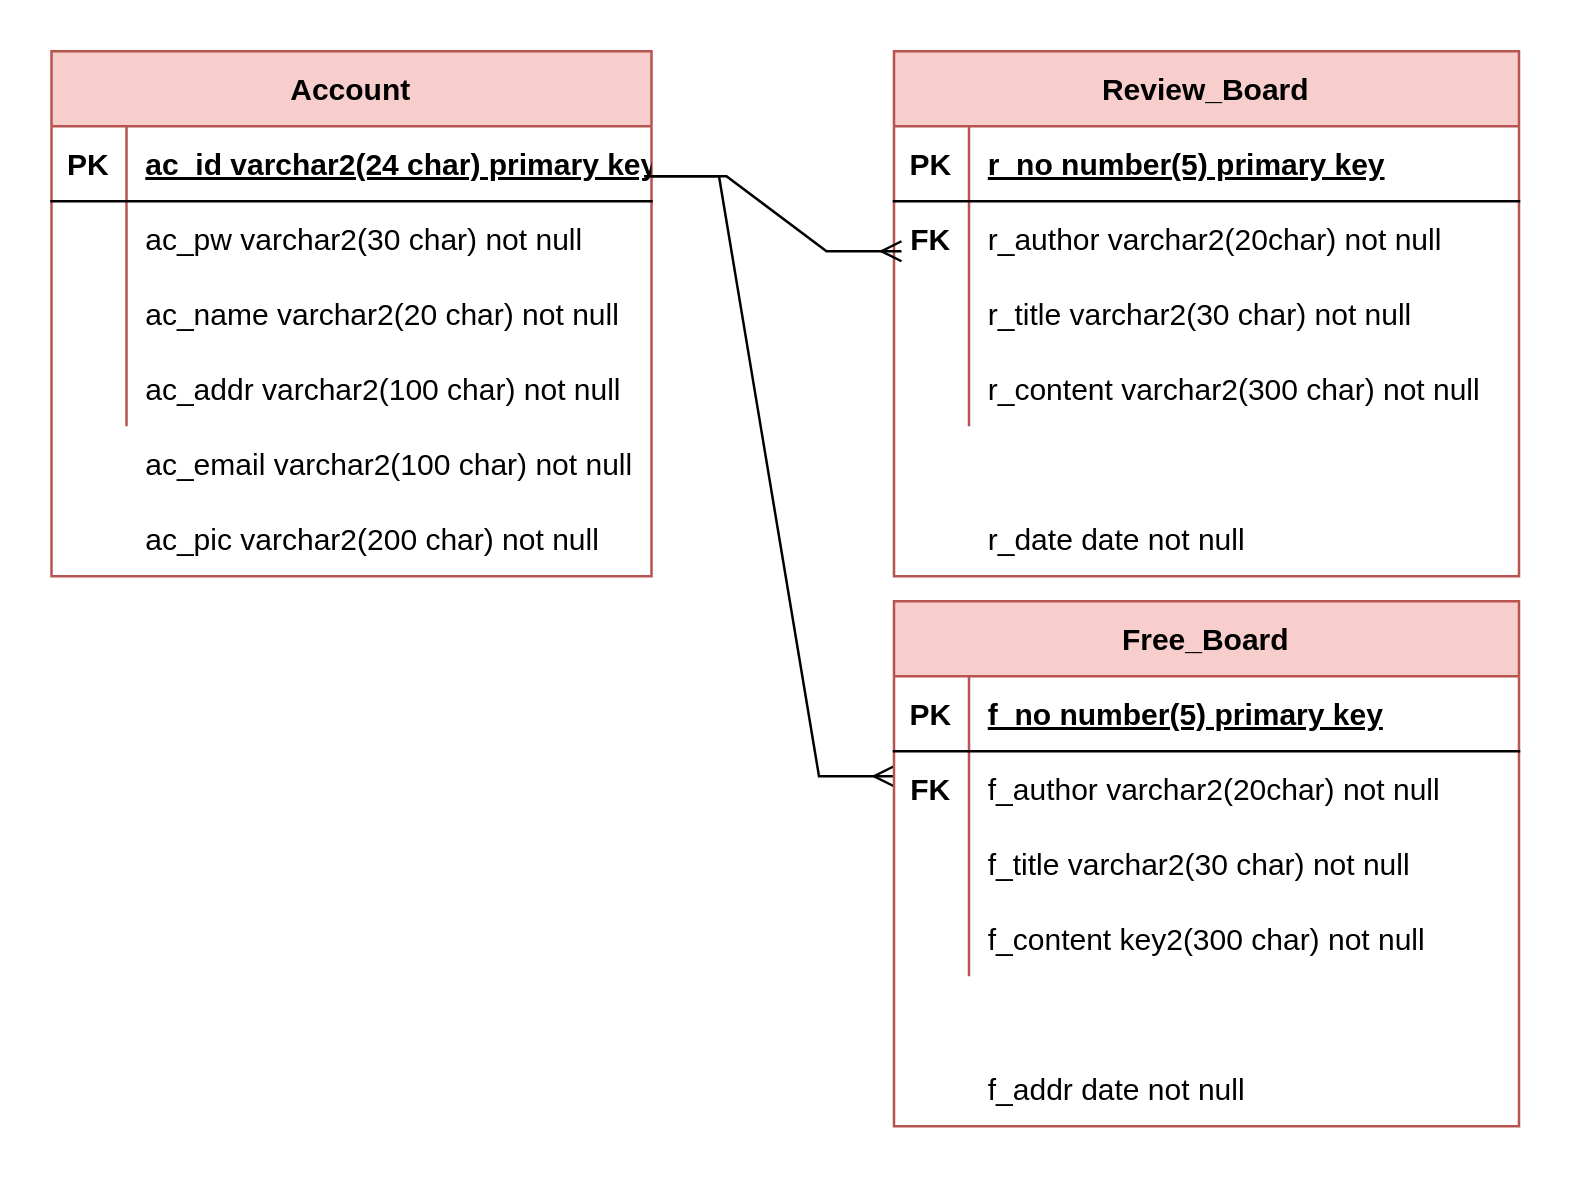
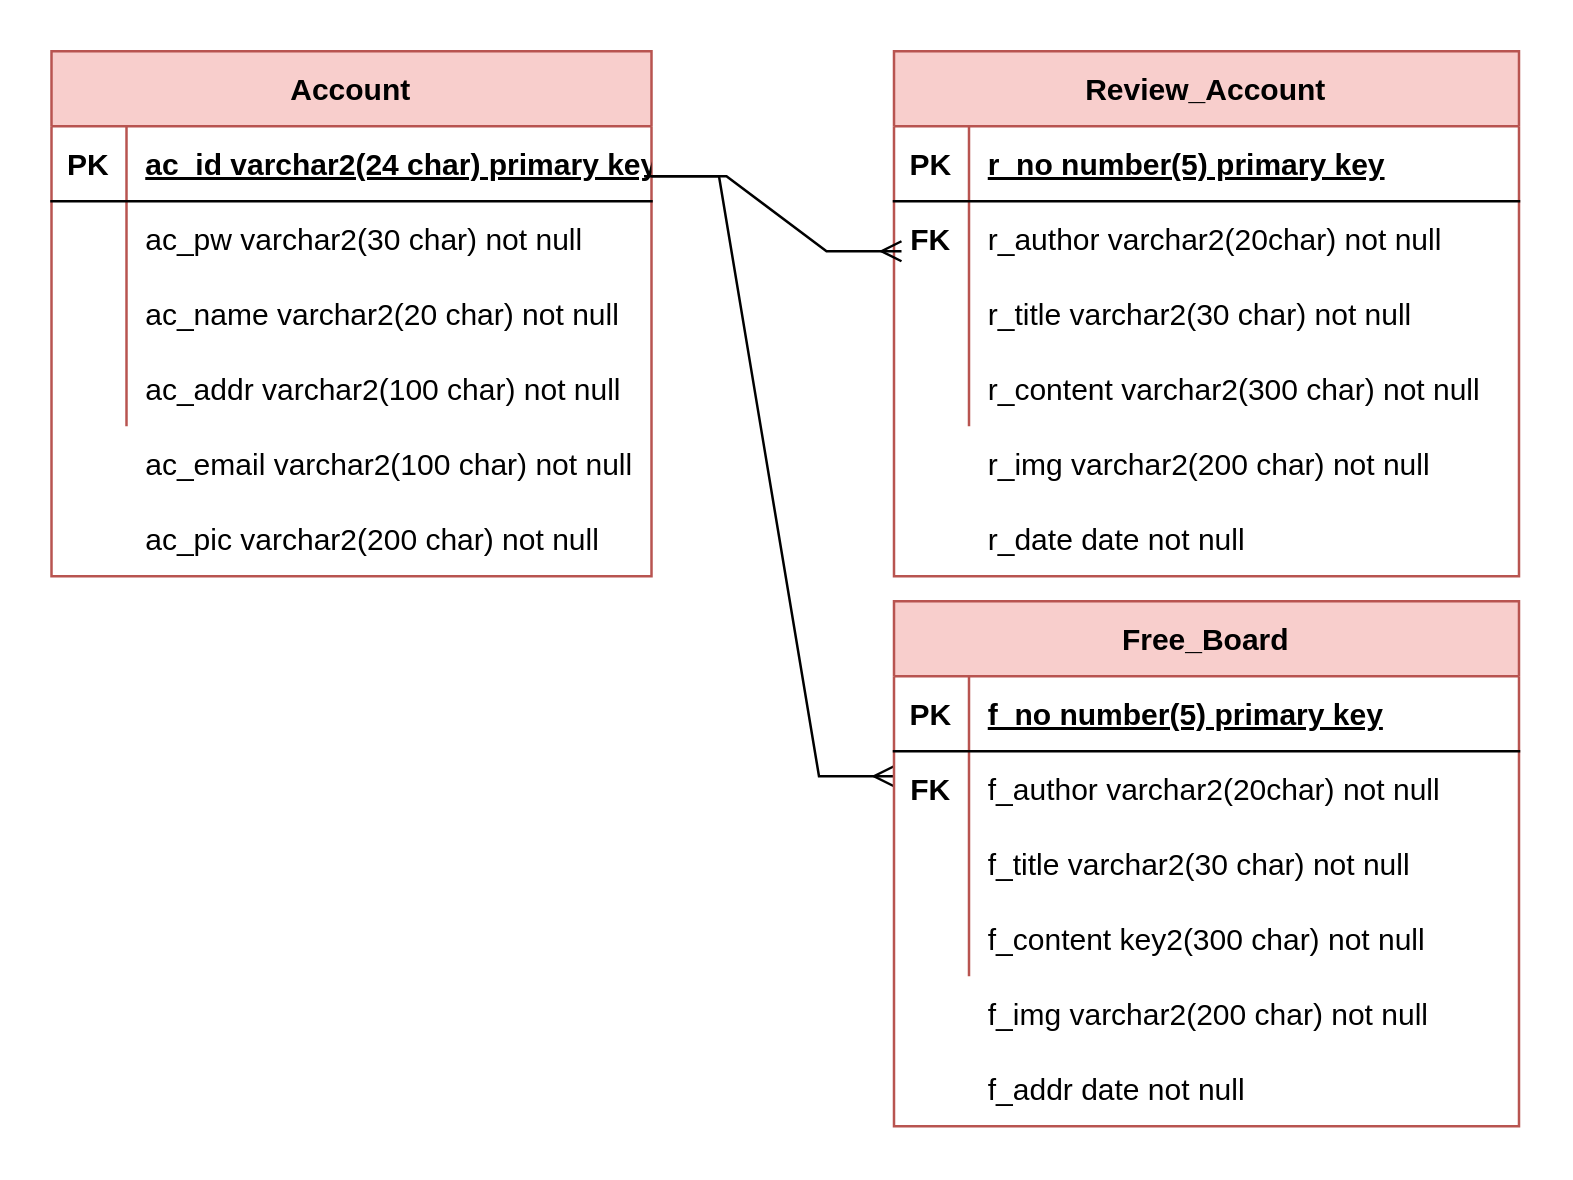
node "Review_Board": label "Review_Board" -> "Review_Account"
node "r_img varchar2(200 char) not null": added
node "f_img varchar2(200 char) not null": added
